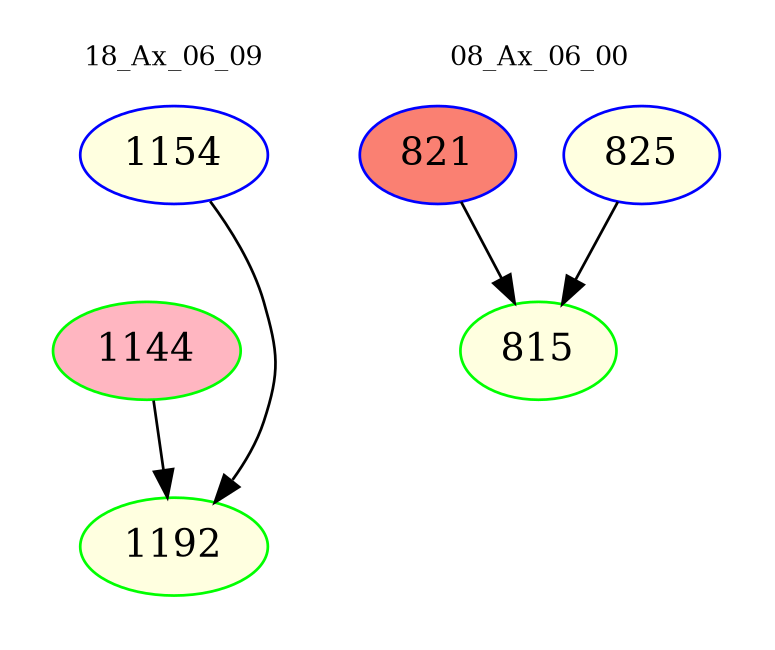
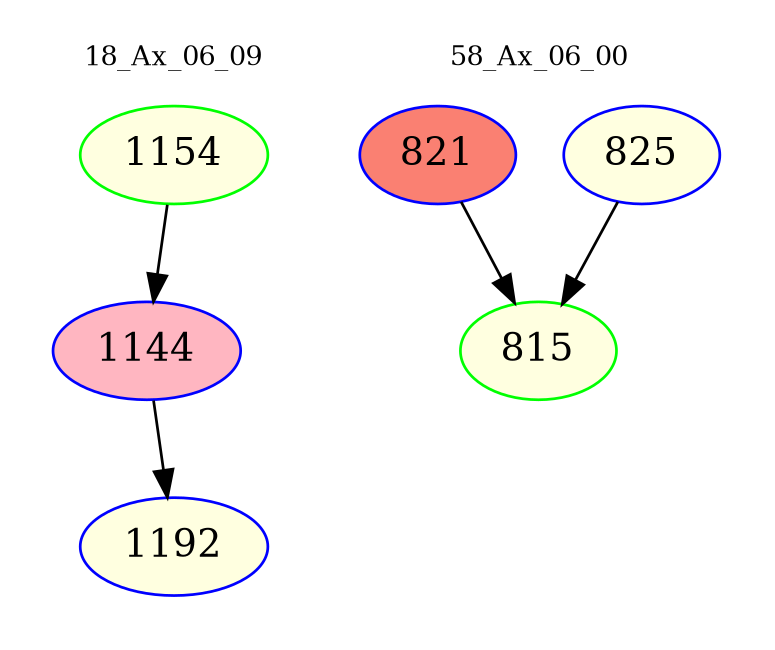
cluster "08_Ax_06_00": label "08_Ax_06_00" -> "58_Ax_06_00"
node "1154": color blue -> green
edge "1154" -> "1192": now "1154" -> "1144"
node "1144": color green -> blue
node "1192": color green -> blue
